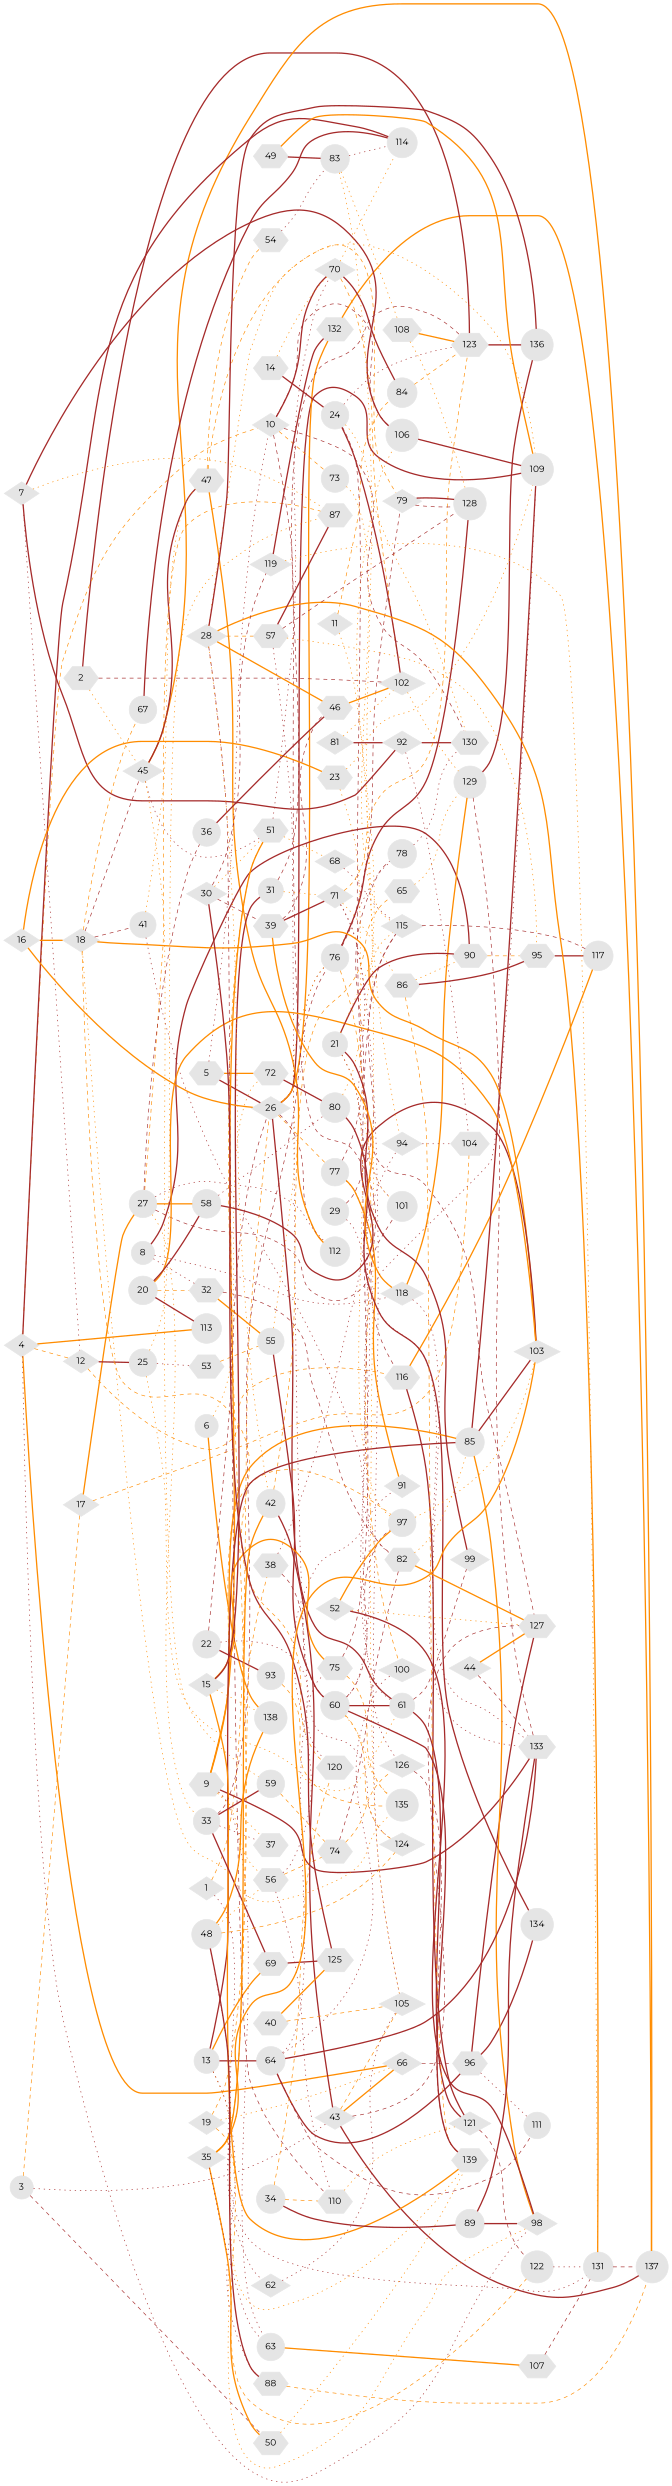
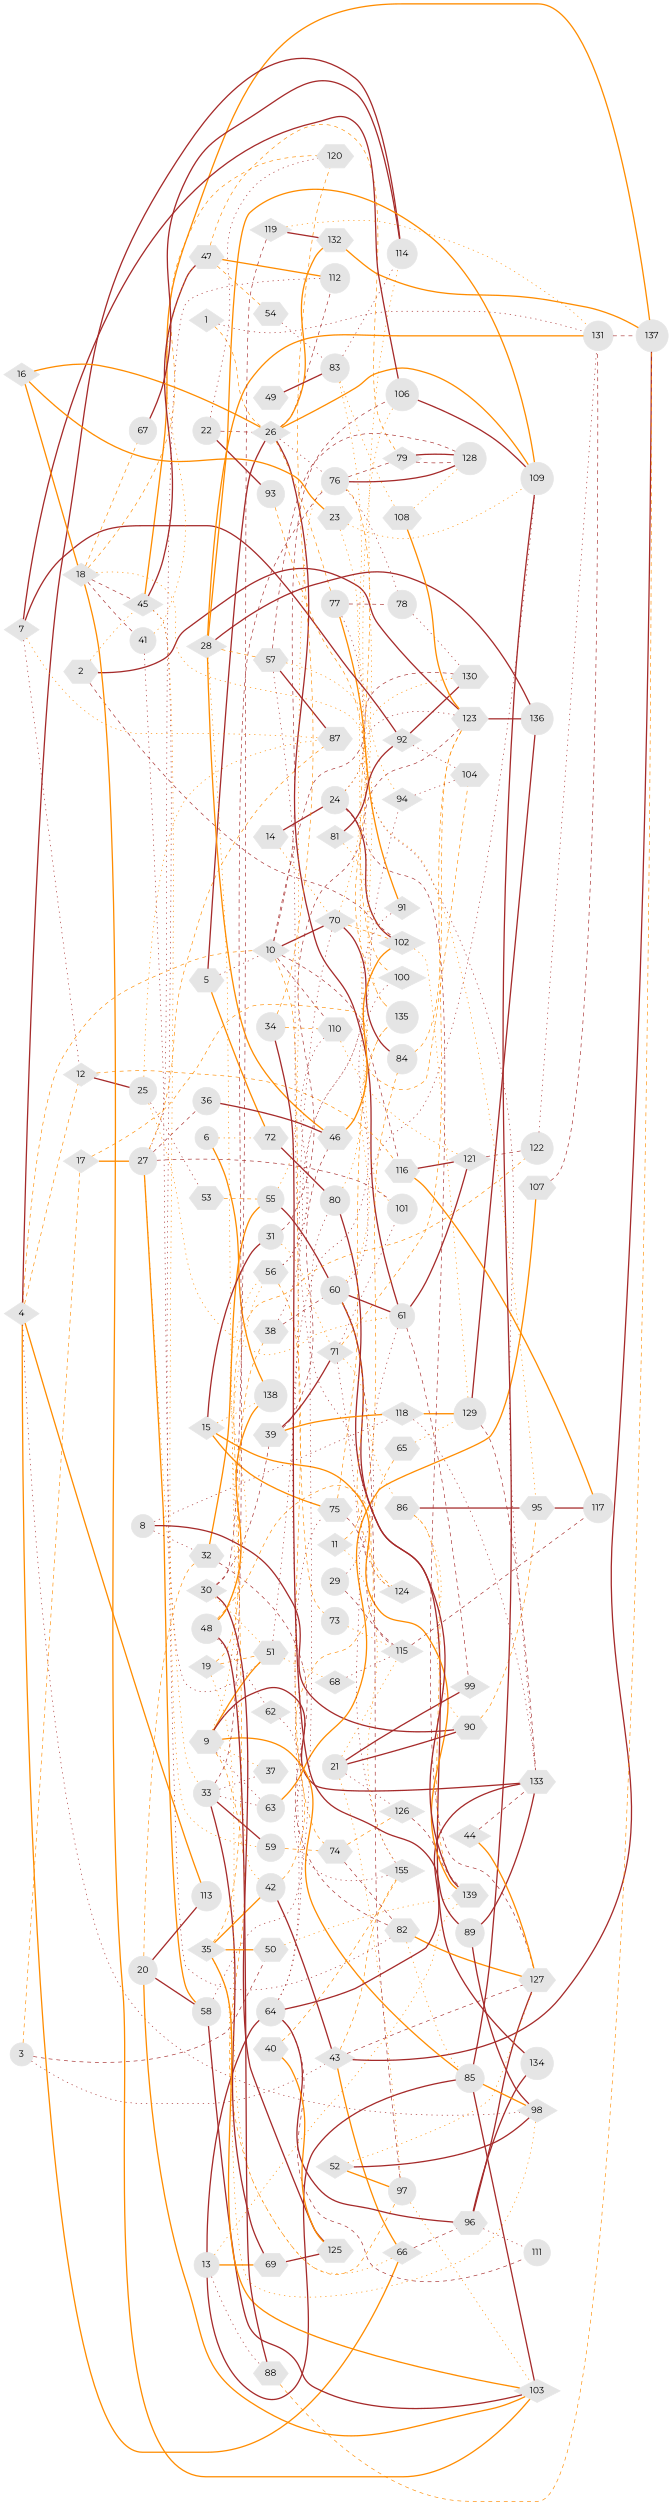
edge "49" -- "109": removed
edge "109" -- "28": style dotted -> bold
edge "109" -- "26": color brown -> darkorange
edge "28" -- "110": now "10" -- "110"
node "105": label "105" -> "155"
edge "35" -- "63": now "33" -- "63"
